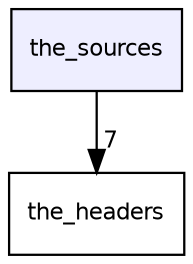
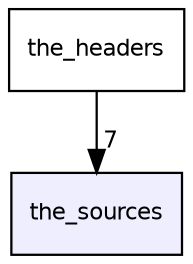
edge "the_sources" -> "the_headers": reversed
